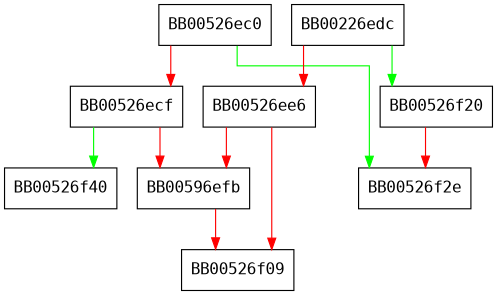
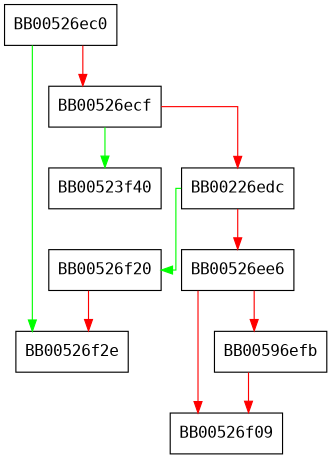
edge "BB00526ecf" -> "BB00596efb": now "BB00526ecf" -> "BB00226edc"
node "BB00526f40": label "BB00526f40" -> "BB00523f40"
